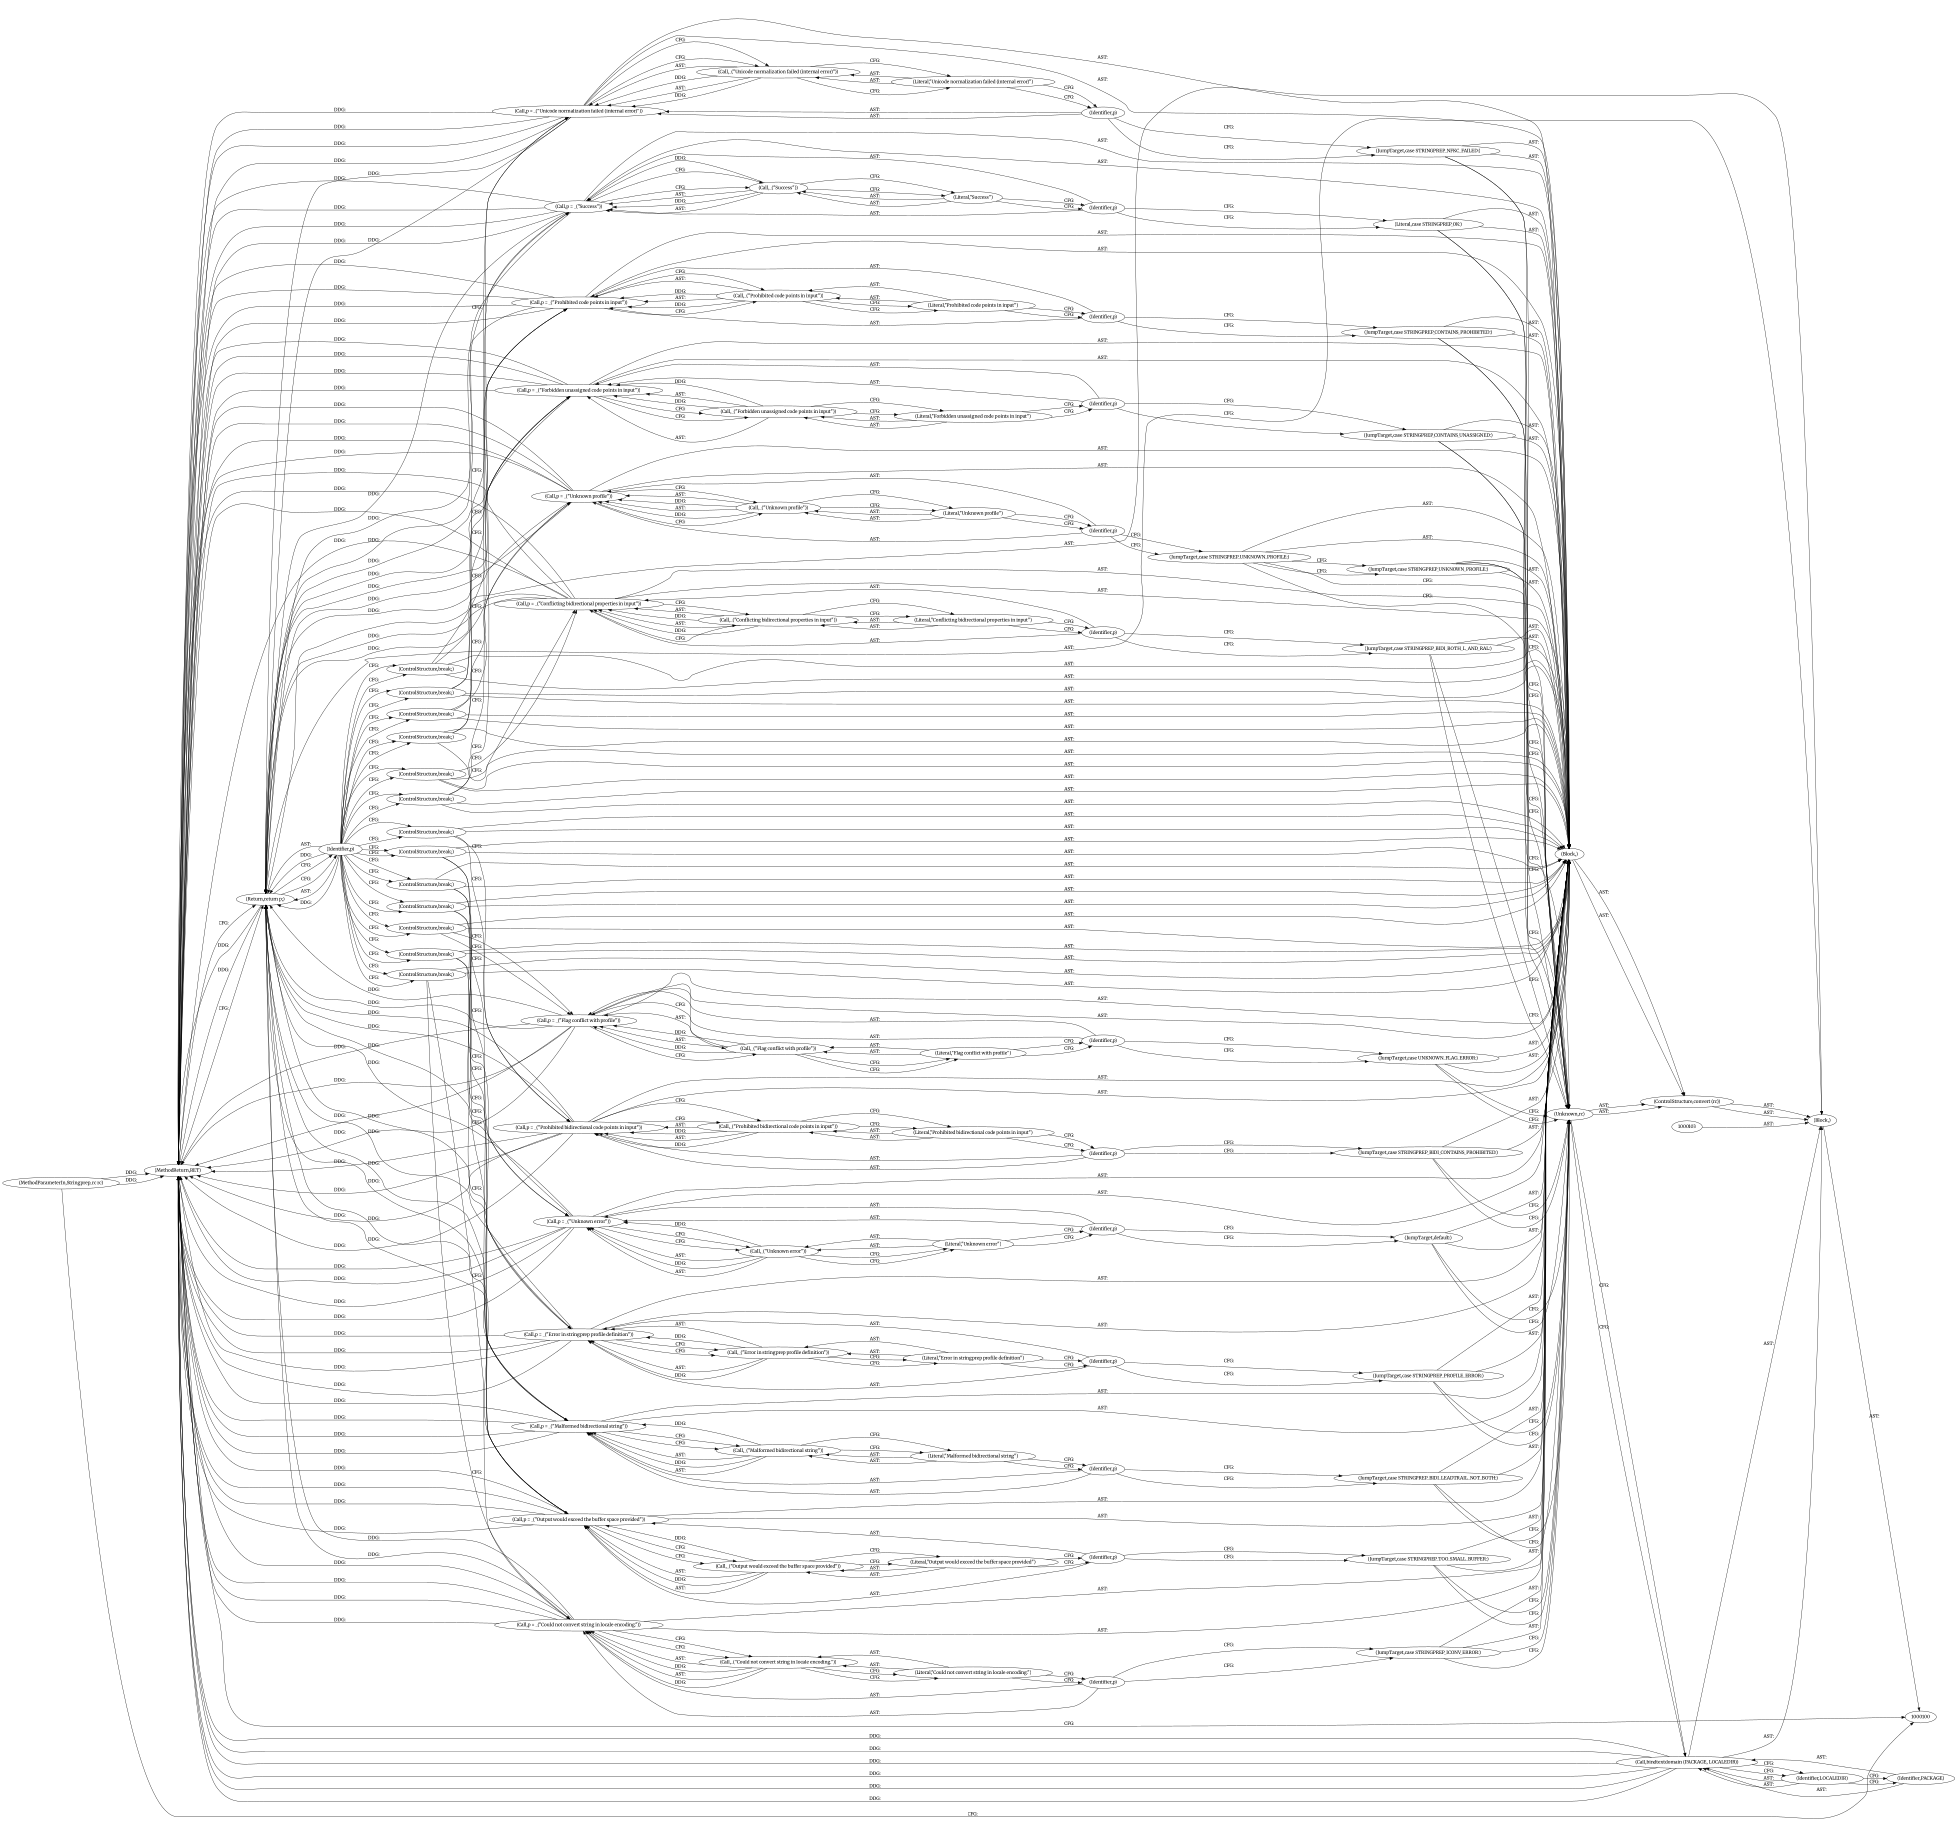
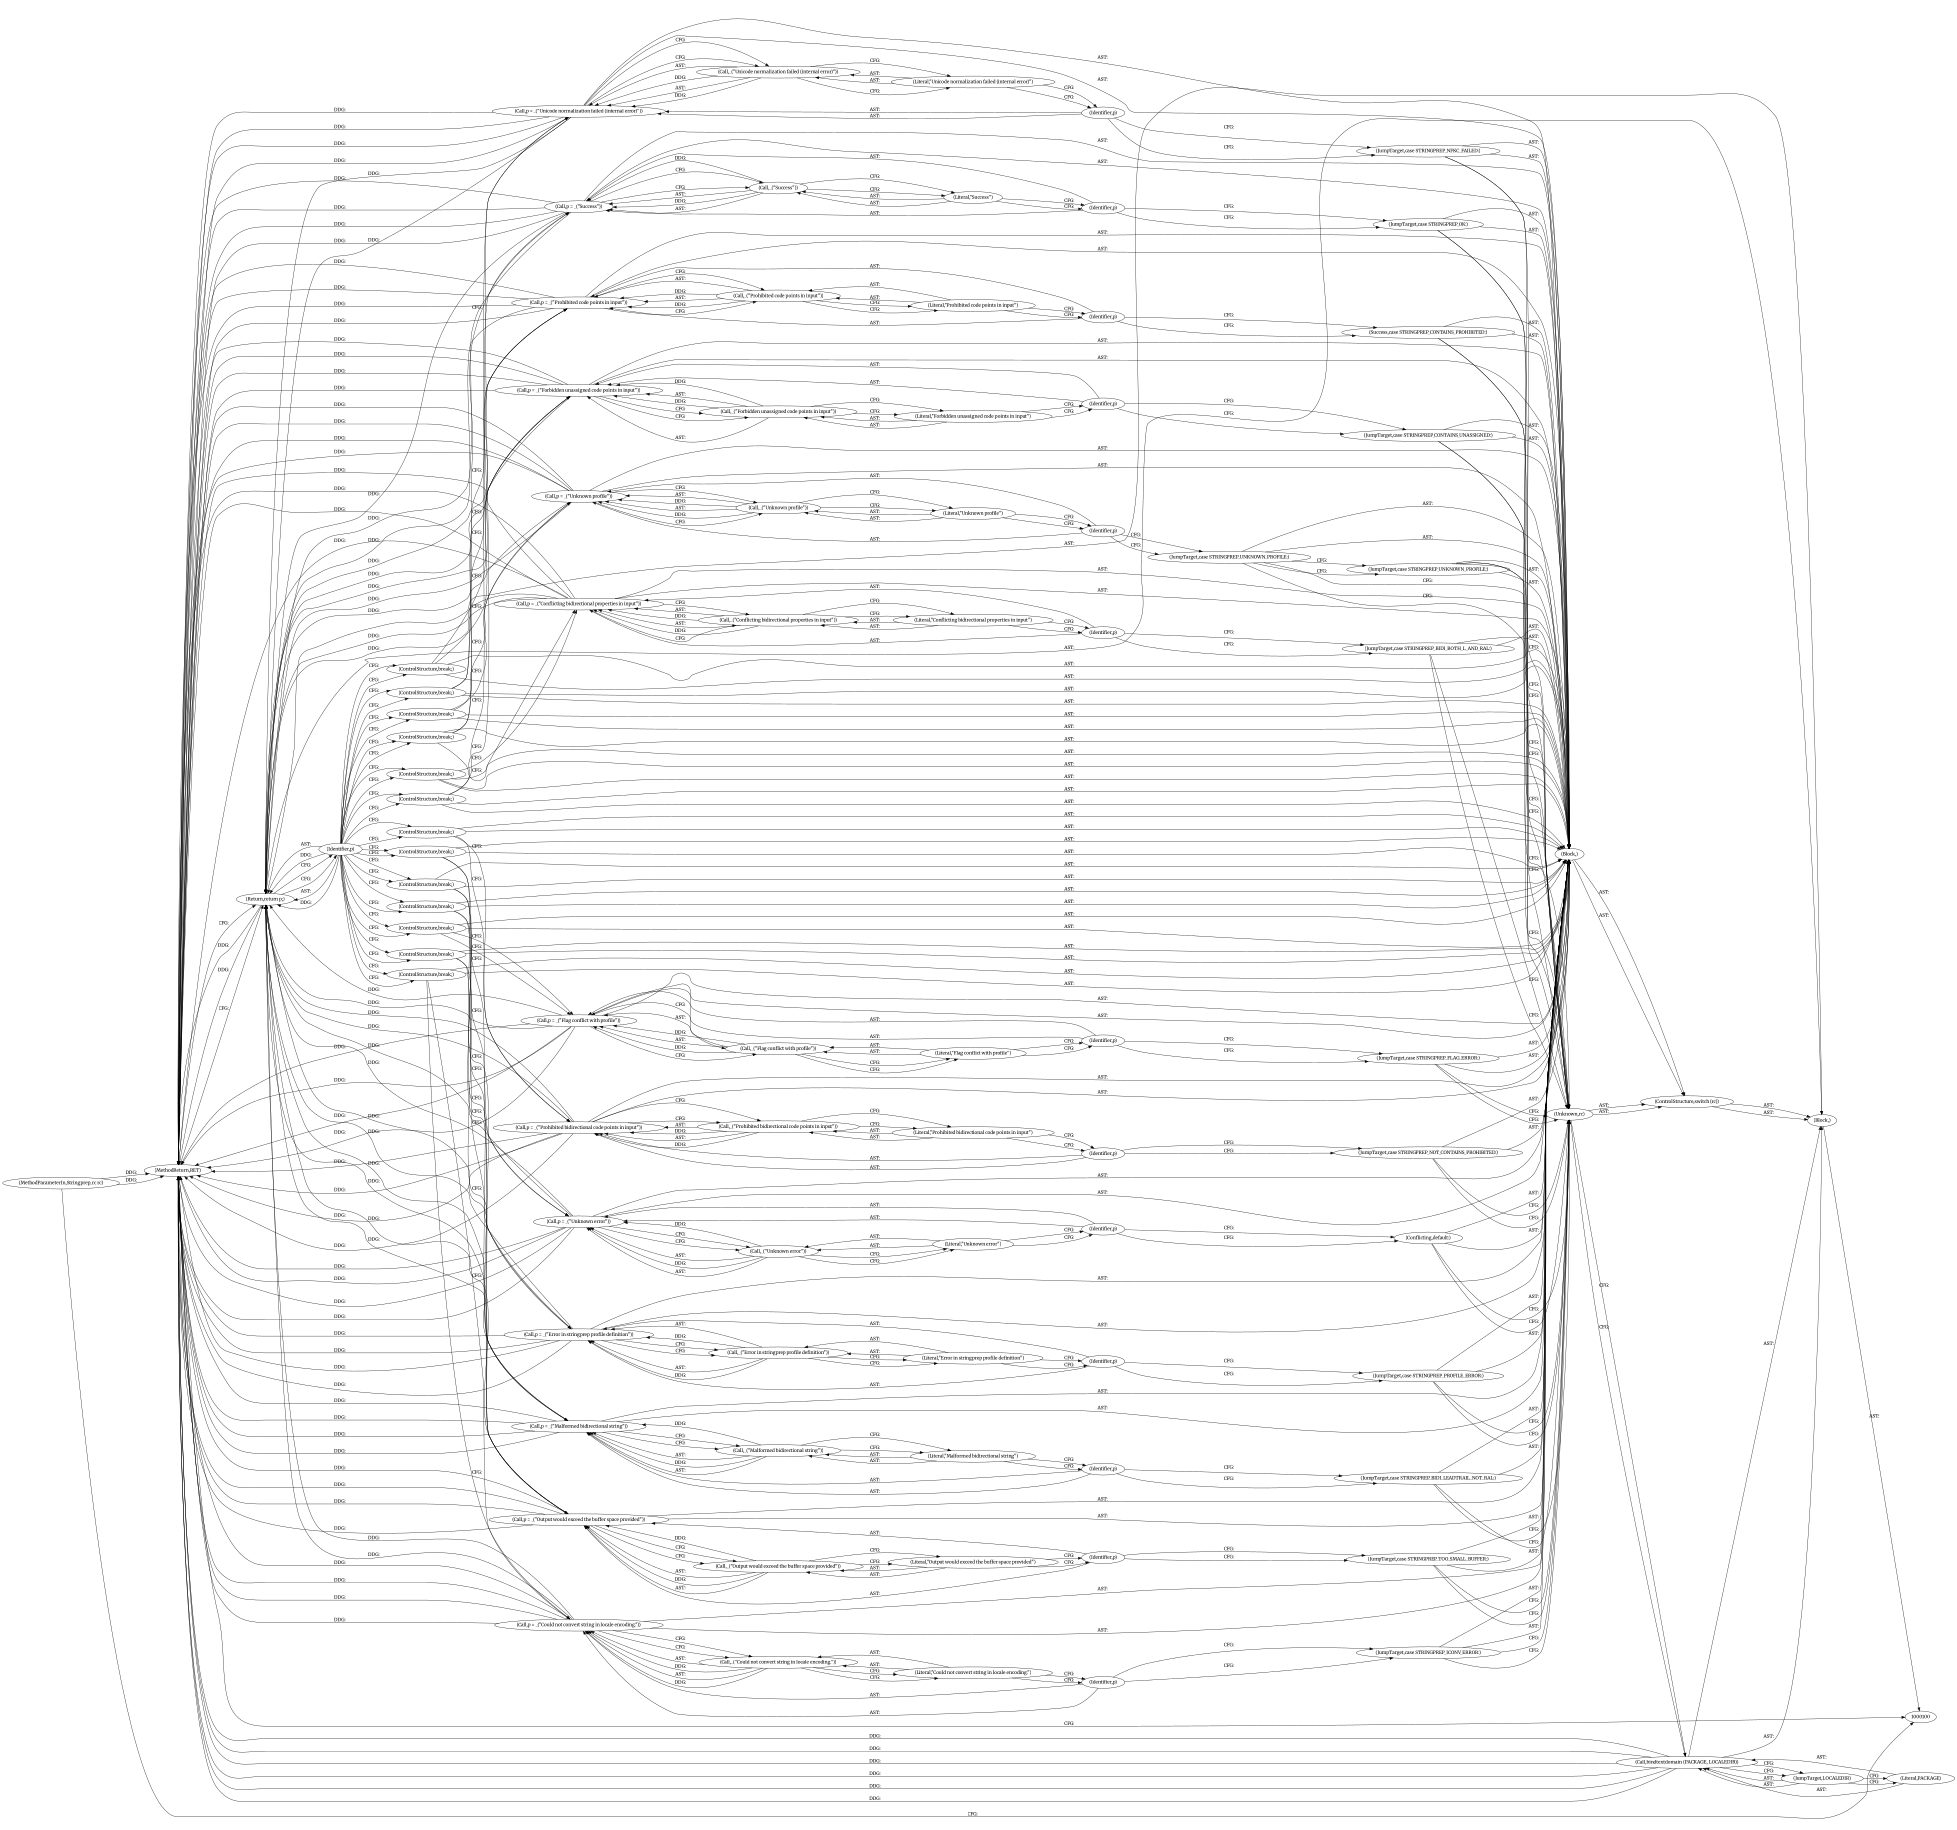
node "(Literal,case STRINGPREP_OK:)": label "(Literal,case STRINGPREP_OK:)" -> "(JumpTarget,case STRINGPREP_OK:)"
node "(JumpTarget,case STRINGPREP_CONTAINS_PROHIBITED:)": label "(JumpTarget,case STRINGPREP_CONTAINS_PROHIBITED:)" -> "(Success,case STRINGPREP_CONTAINS_PROHIBITED:)"
node "(JumpTarget,case UNKNOWN_FLAG_ERROR:)": label "(JumpTarget,case UNKNOWN_FLAG_ERROR:)" -> "(JumpTarget,case STRINGPREP_FLAG_ERROR:)"
node "(ControlStructure,convert (rc))": label "(ControlStructure,convert (rc))" -> "(ControlStructure,switch (rc))"
node "1000103": removed
node "(JumpTarget,case STRINGPREP_BIDI_CONTAINS_PROHIBITED:)": label "(JumpTarget,case STRINGPREP_BIDI_CONTAINS_PROHIBITED:)" -> "(JumpTarget,case STRINGPREP_NOT_CONTAINS_PROHIBITED:)"
node "(JumpTarget,default:)": label "(JumpTarget,default:)" -> "(Conflicting,default:)"
node "(JumpTarget,case STRINGPREP_BIDI_LEADTRAIL_NOT_BOTH:)": label "(JumpTarget,case STRINGPREP_BIDI_LEADTRAIL_NOT_BOTH:)" -> "(JumpTarget,case STRINGPREP_BIDI_LEADTRAIL_NOT_RAL:)"
node "(Identifier,LOCALEDIR)": label "(Identifier,LOCALEDIR)" -> "(JumpTarget,LOCALEDIR)"
node "(Identifier,PACKAGE)": label "(Identifier,PACKAGE)" -> "(Literal,PACKAGE)"
